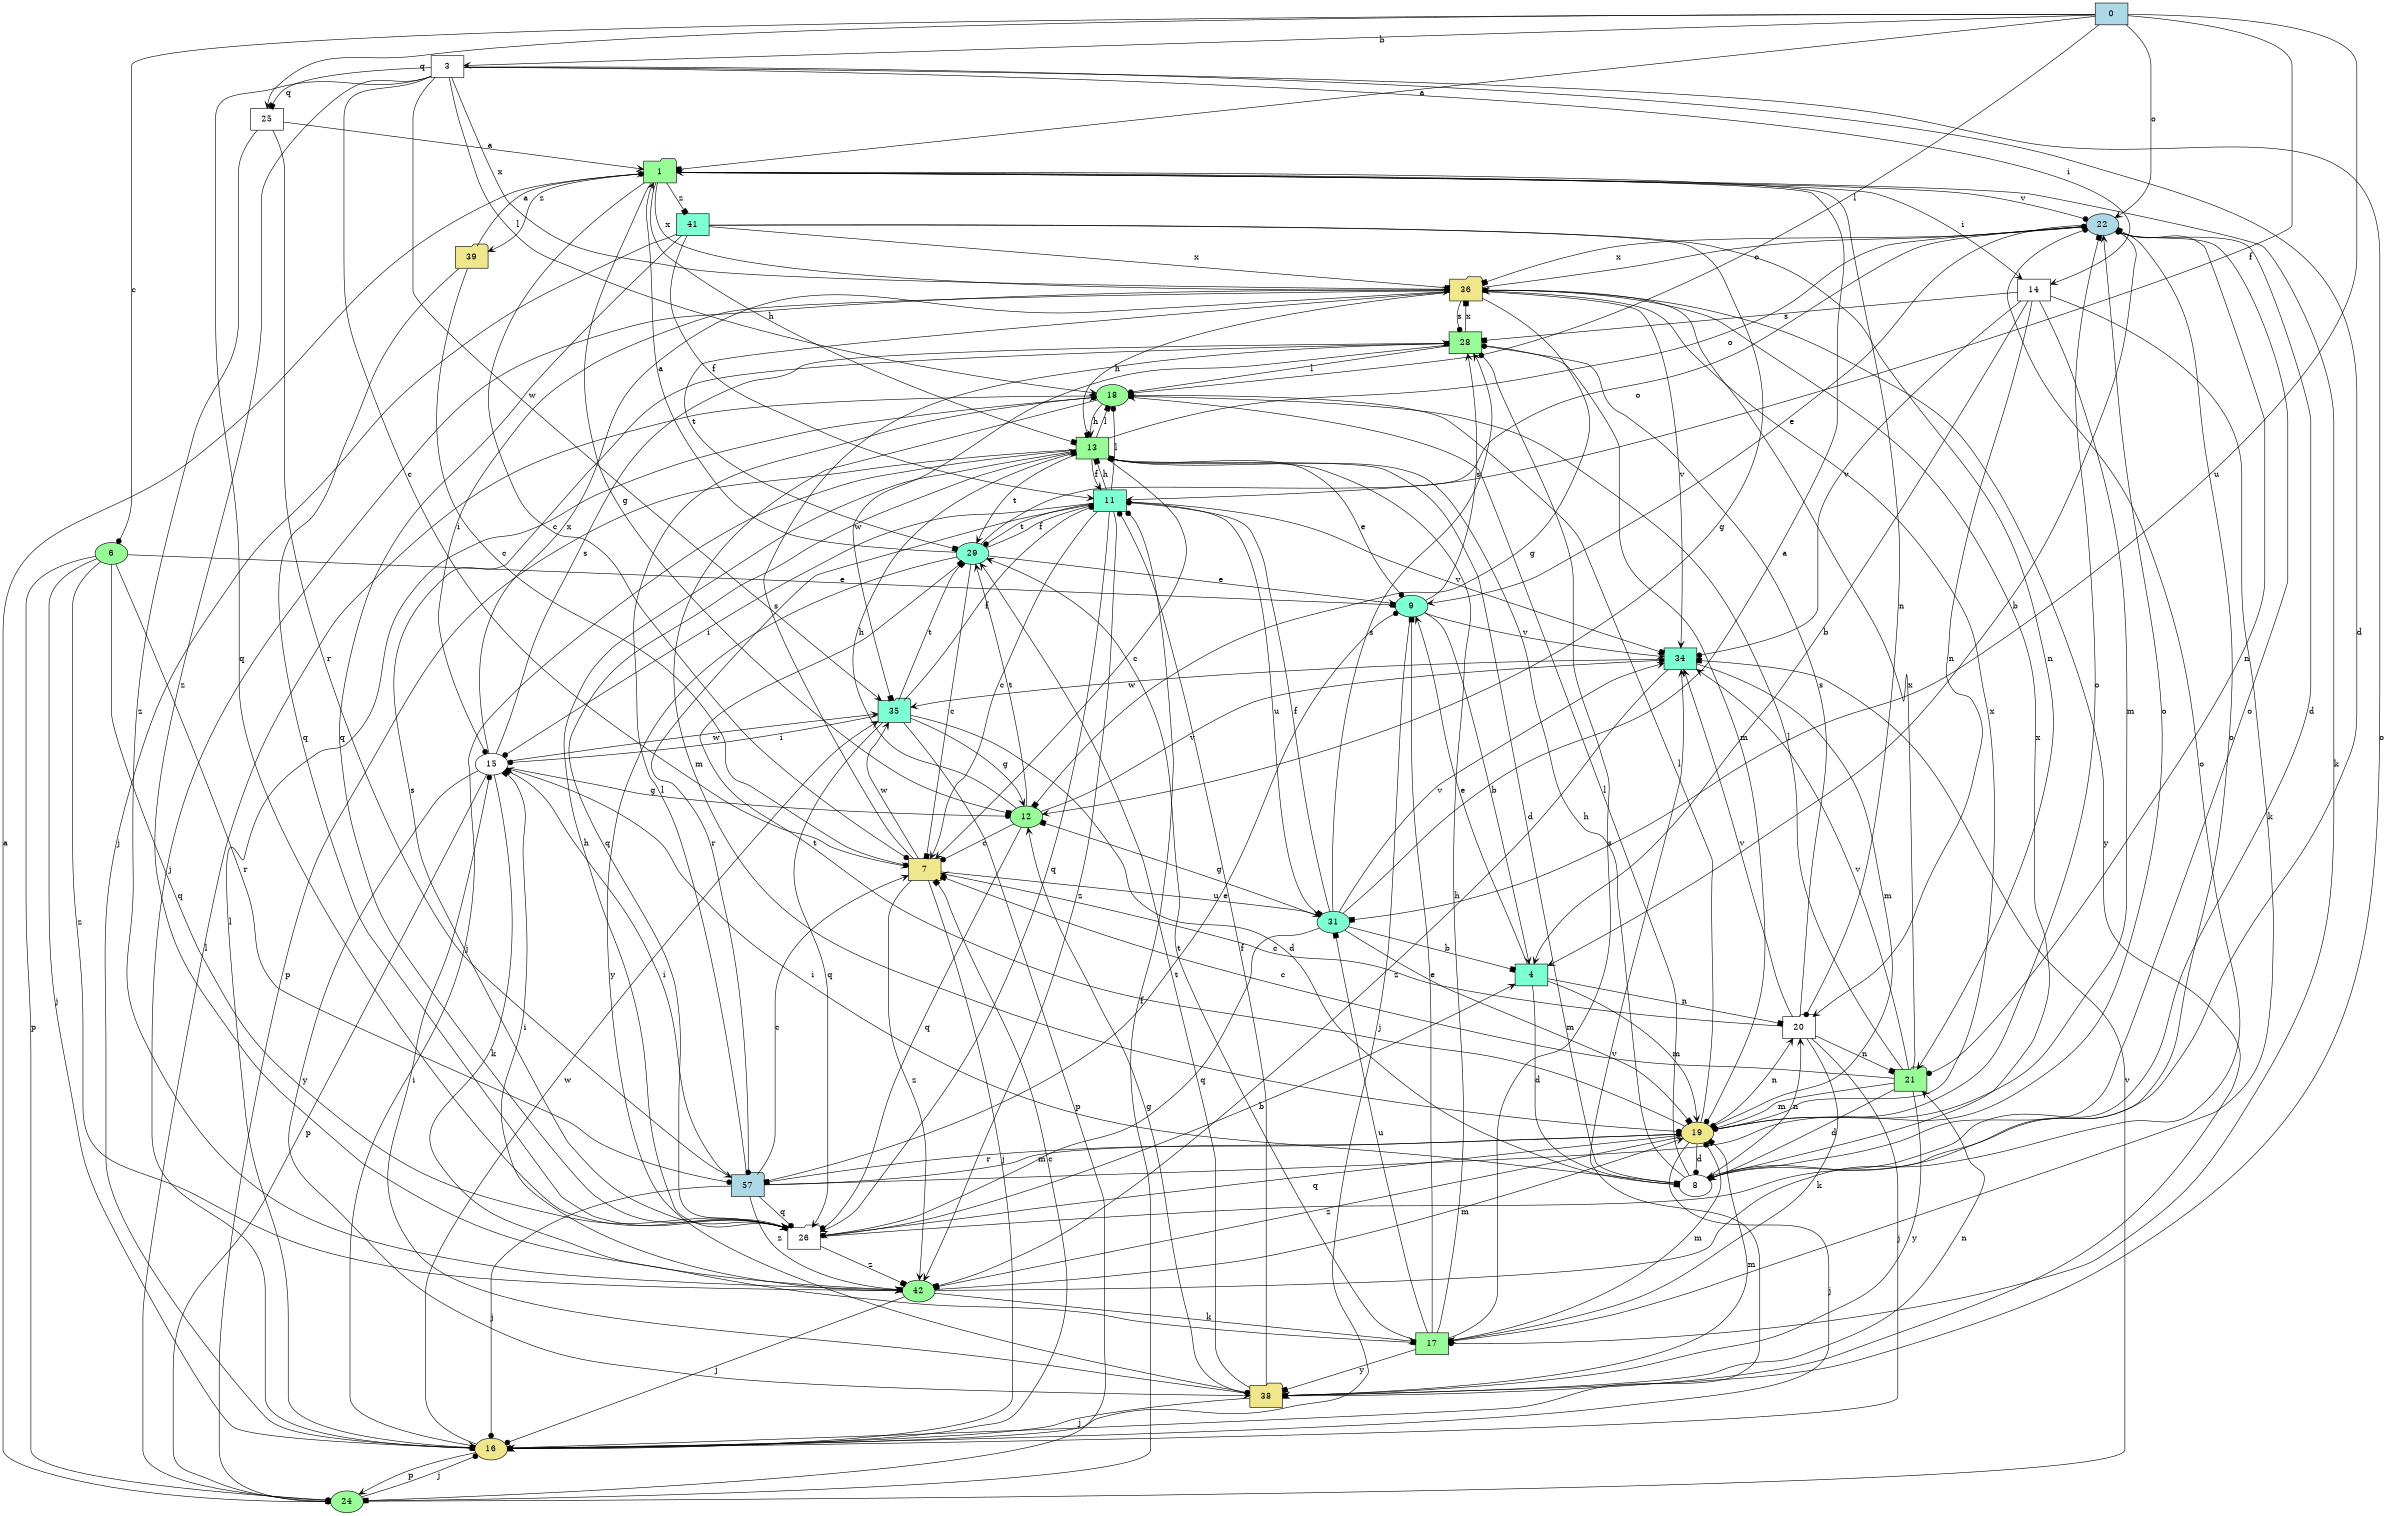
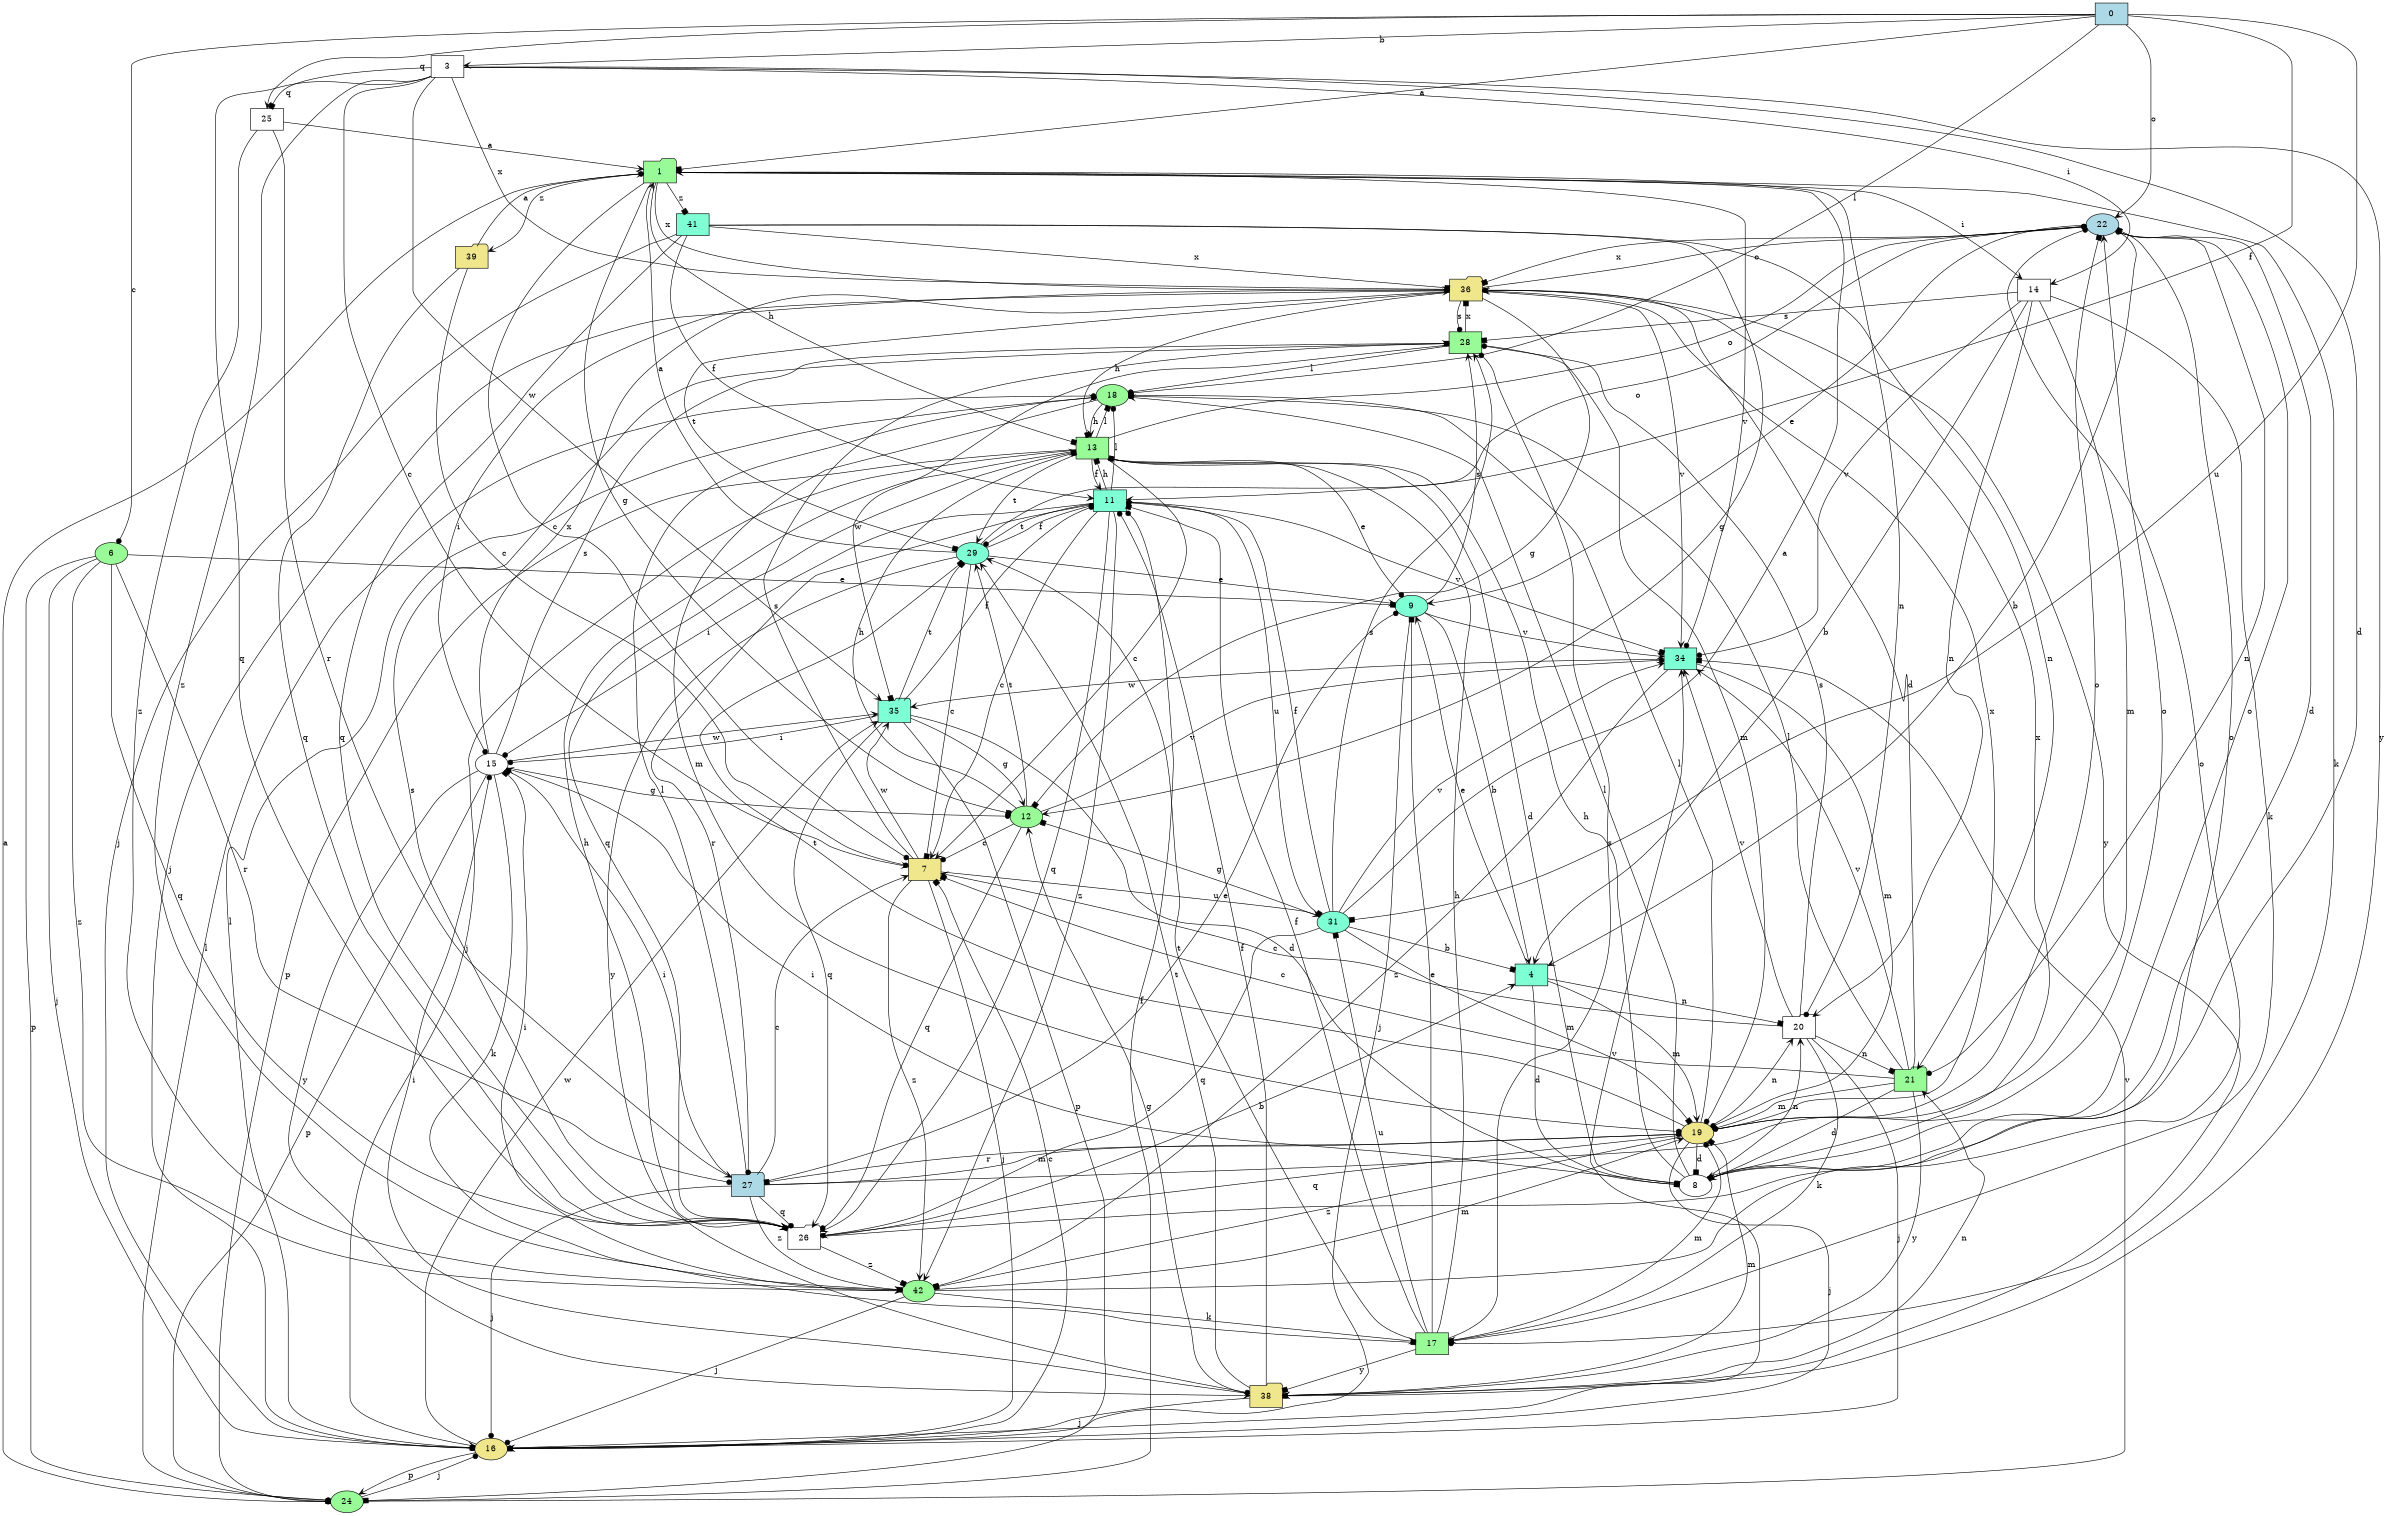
edge "1" -> "22": now "1" -> "34"
edge "3" -> "18": removed, label "l"
edge "21" -> "36": label "x" -> "d"
edge "3" -> "38": label "o" -> "y"
edge "17" -> "11": added, label "f"
edge "19" -> "8": arrowhead dot -> box
node "57": label "57" -> "27"
